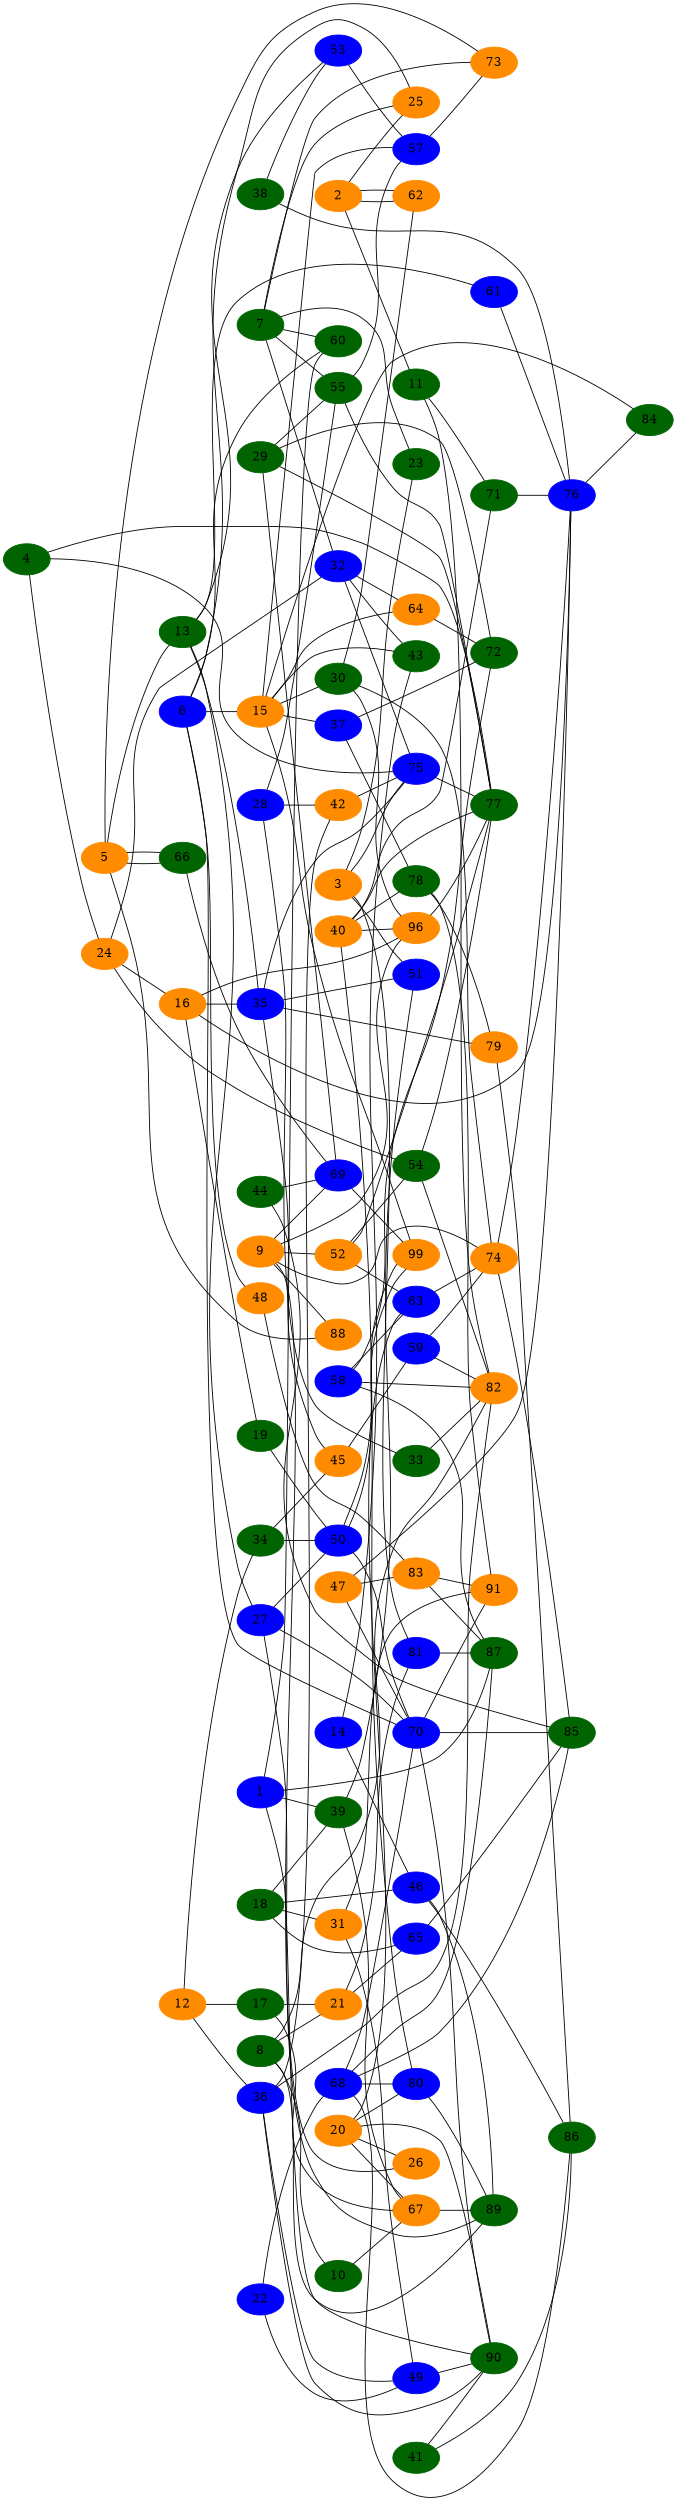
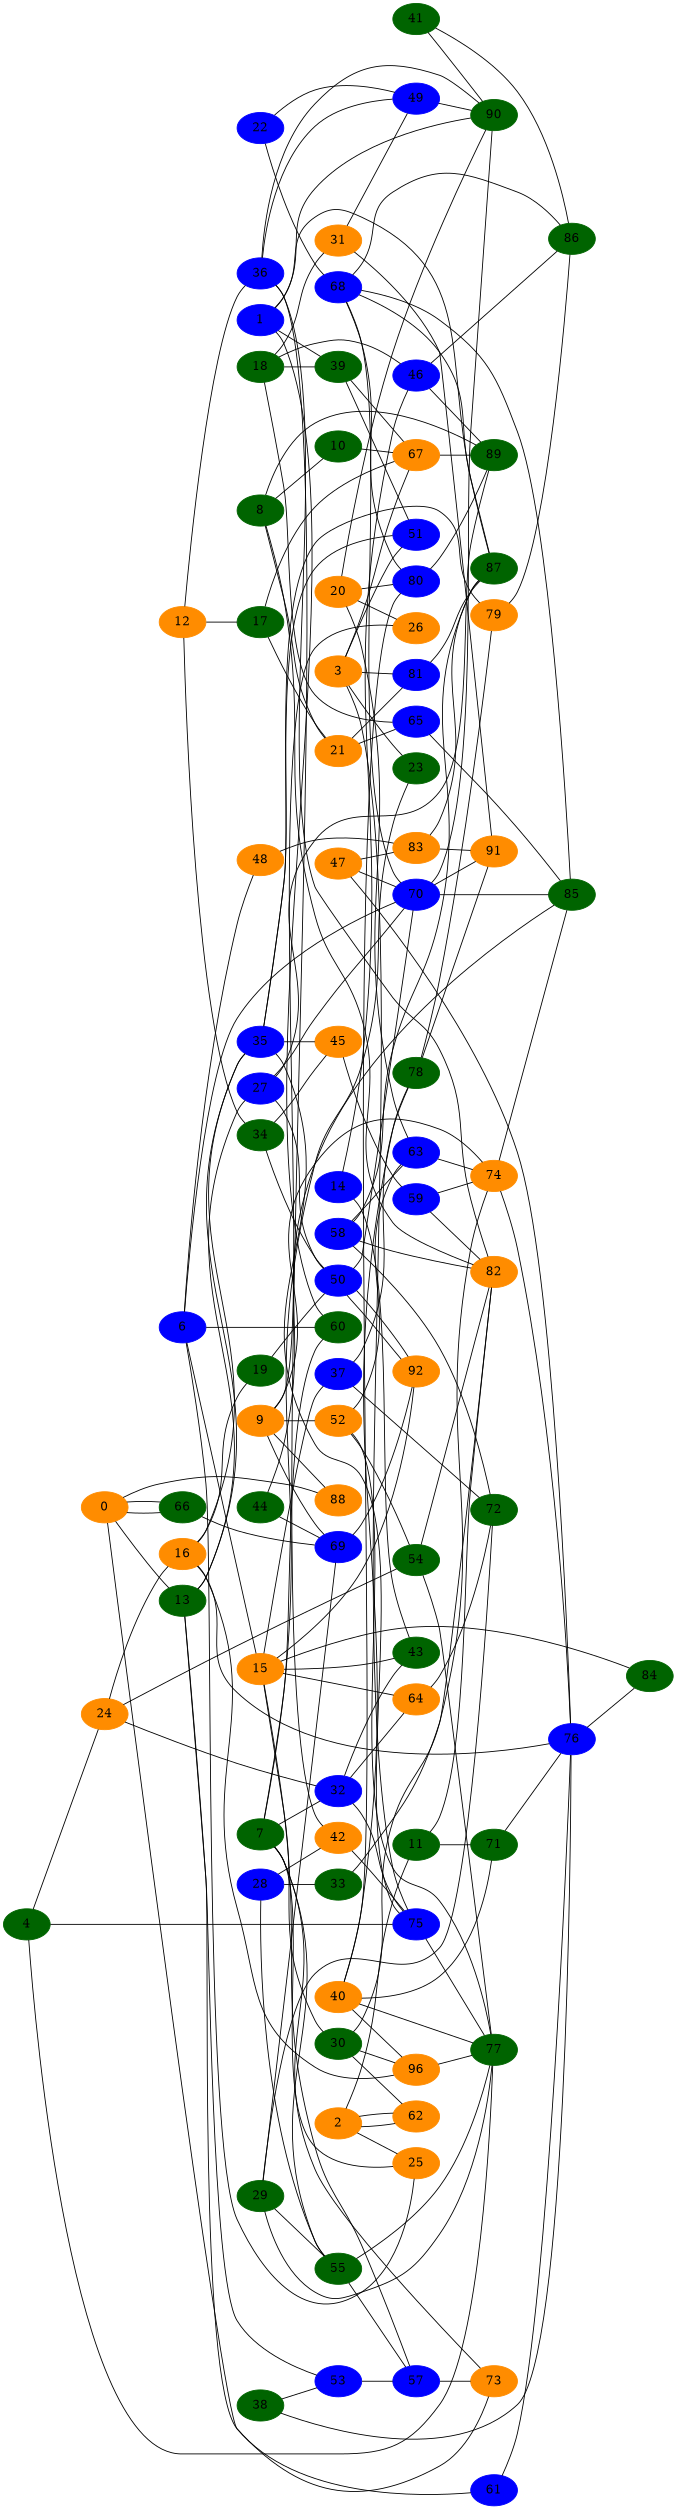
node "5": label "5" -> "0"
edge "96" -- "9": removed
node "99": label "99" -> "92"
edge "20" -- "67": now "3" -- "67"
